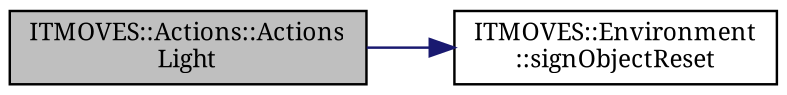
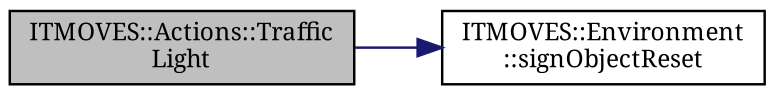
node "ITMOVES::Actions::Actions Light": label "ITMOVES::Actions::Actions Light" -> "ITMOVES::Actions::Traffic Light"
